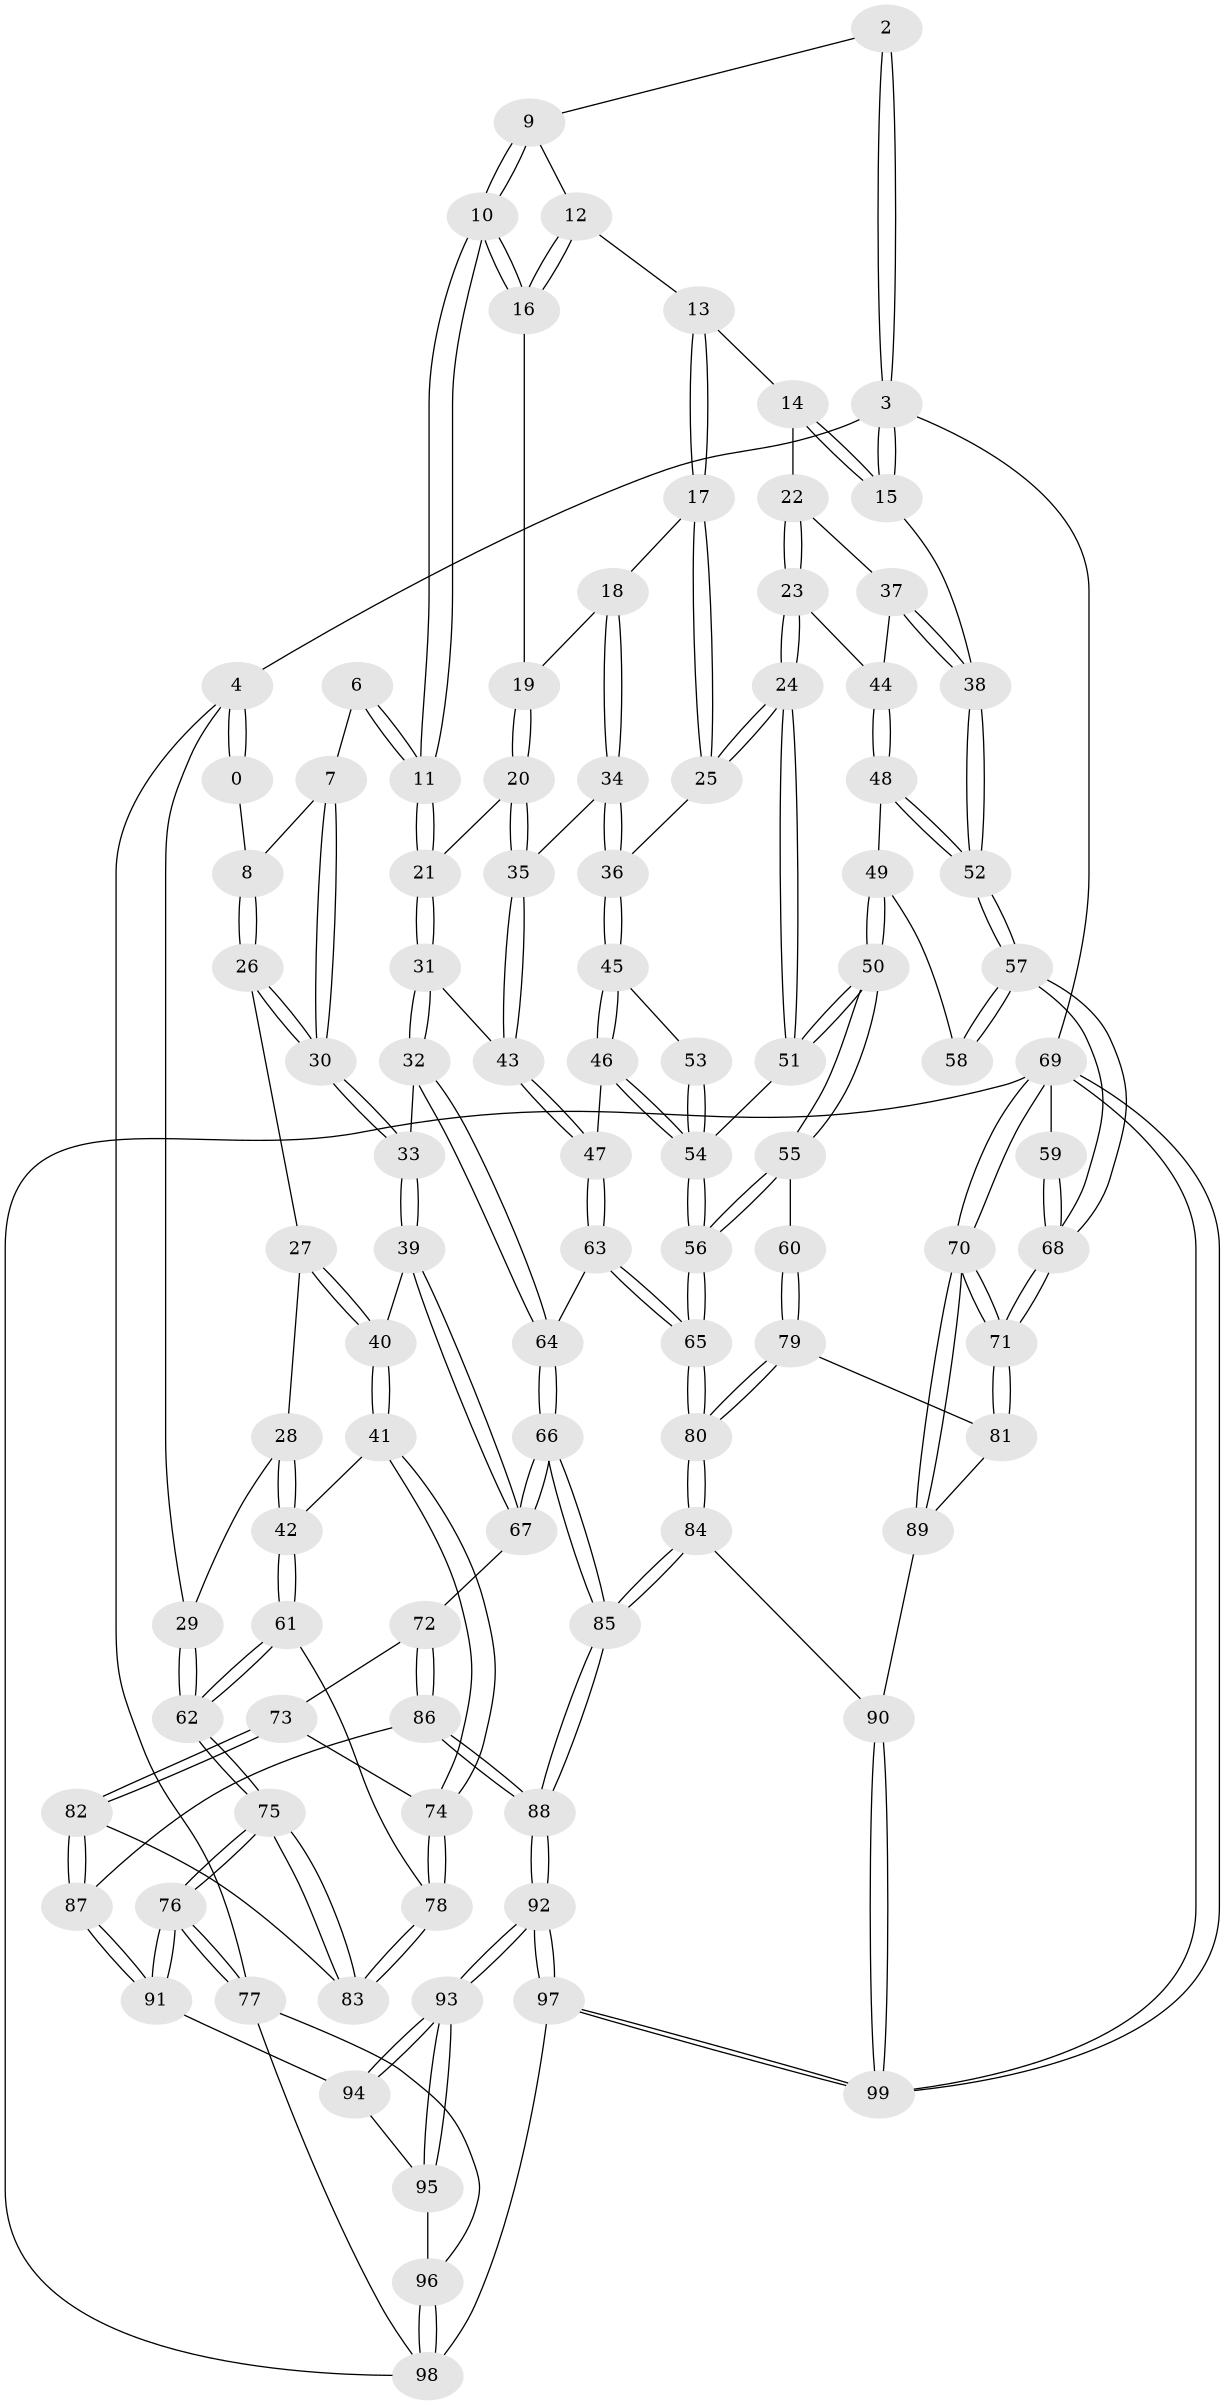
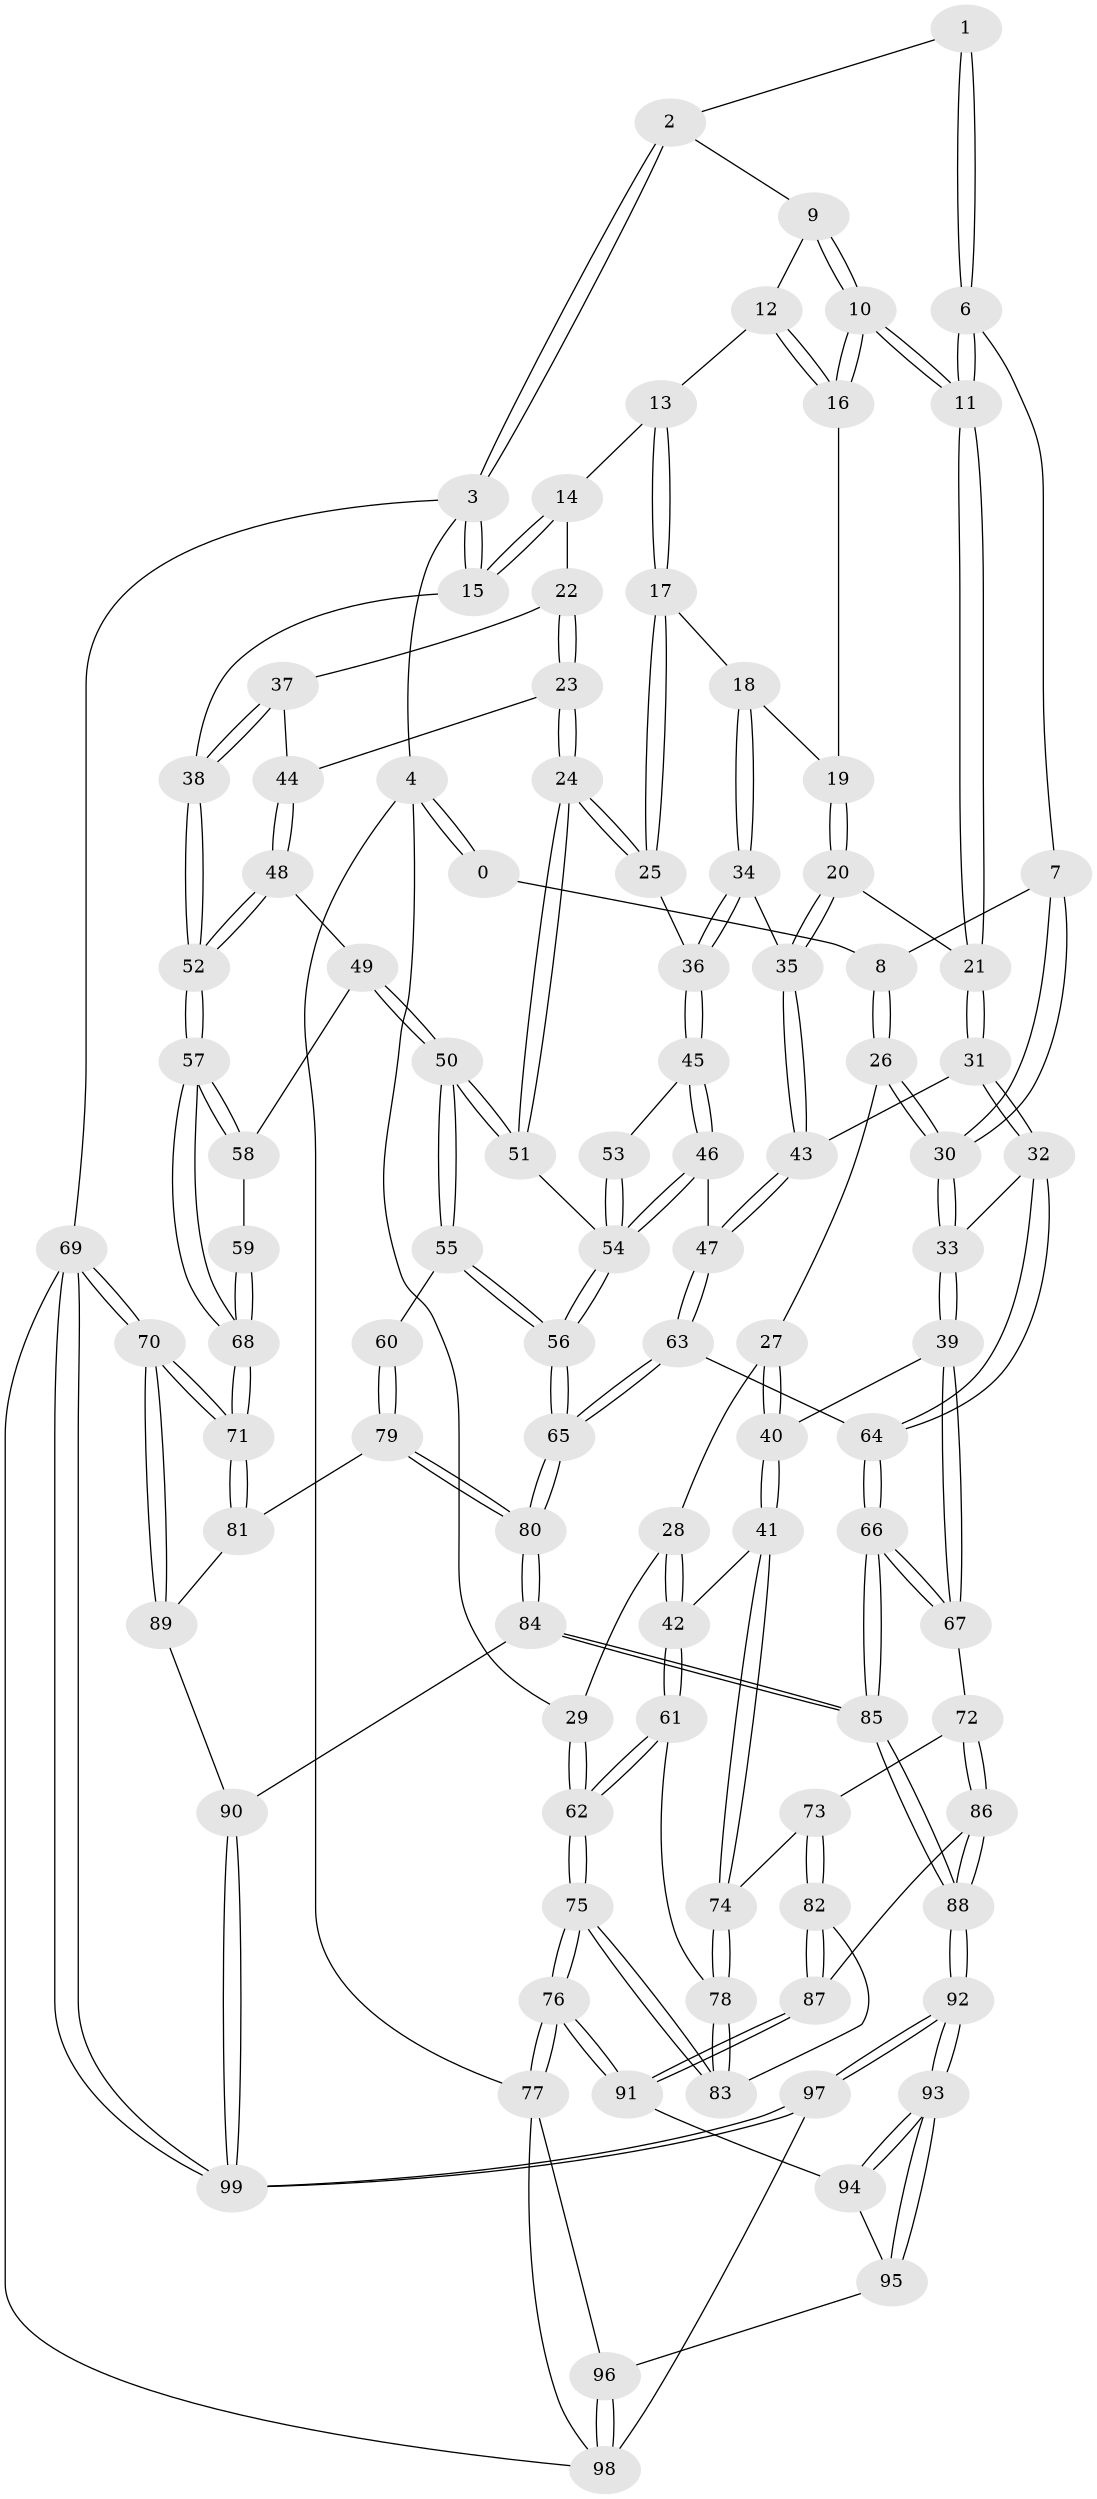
node "1": added
edge "69" -- "59": now "58" -- "59"
